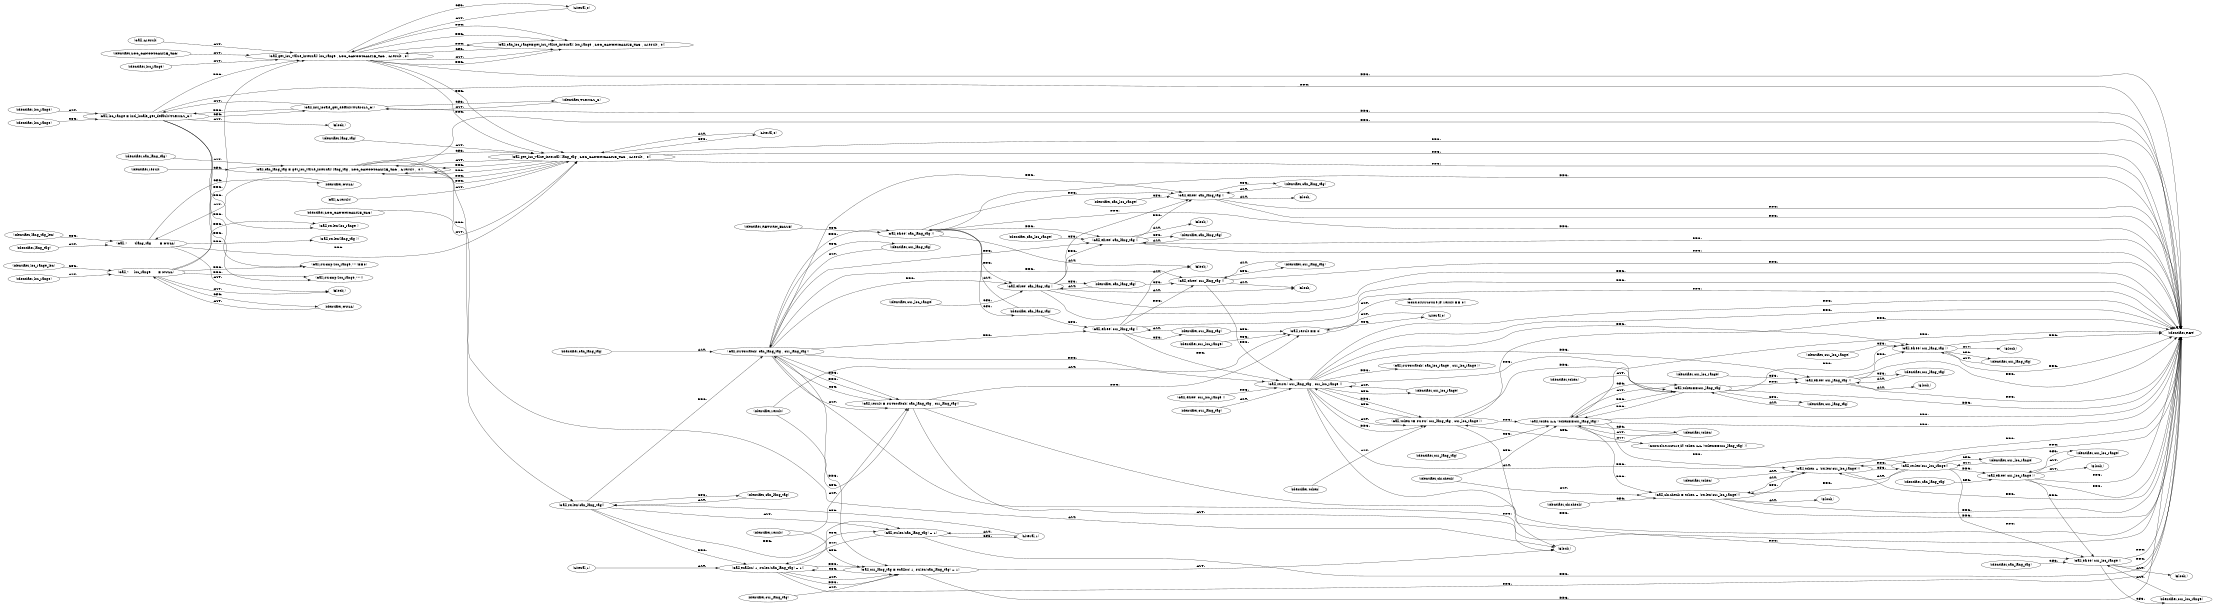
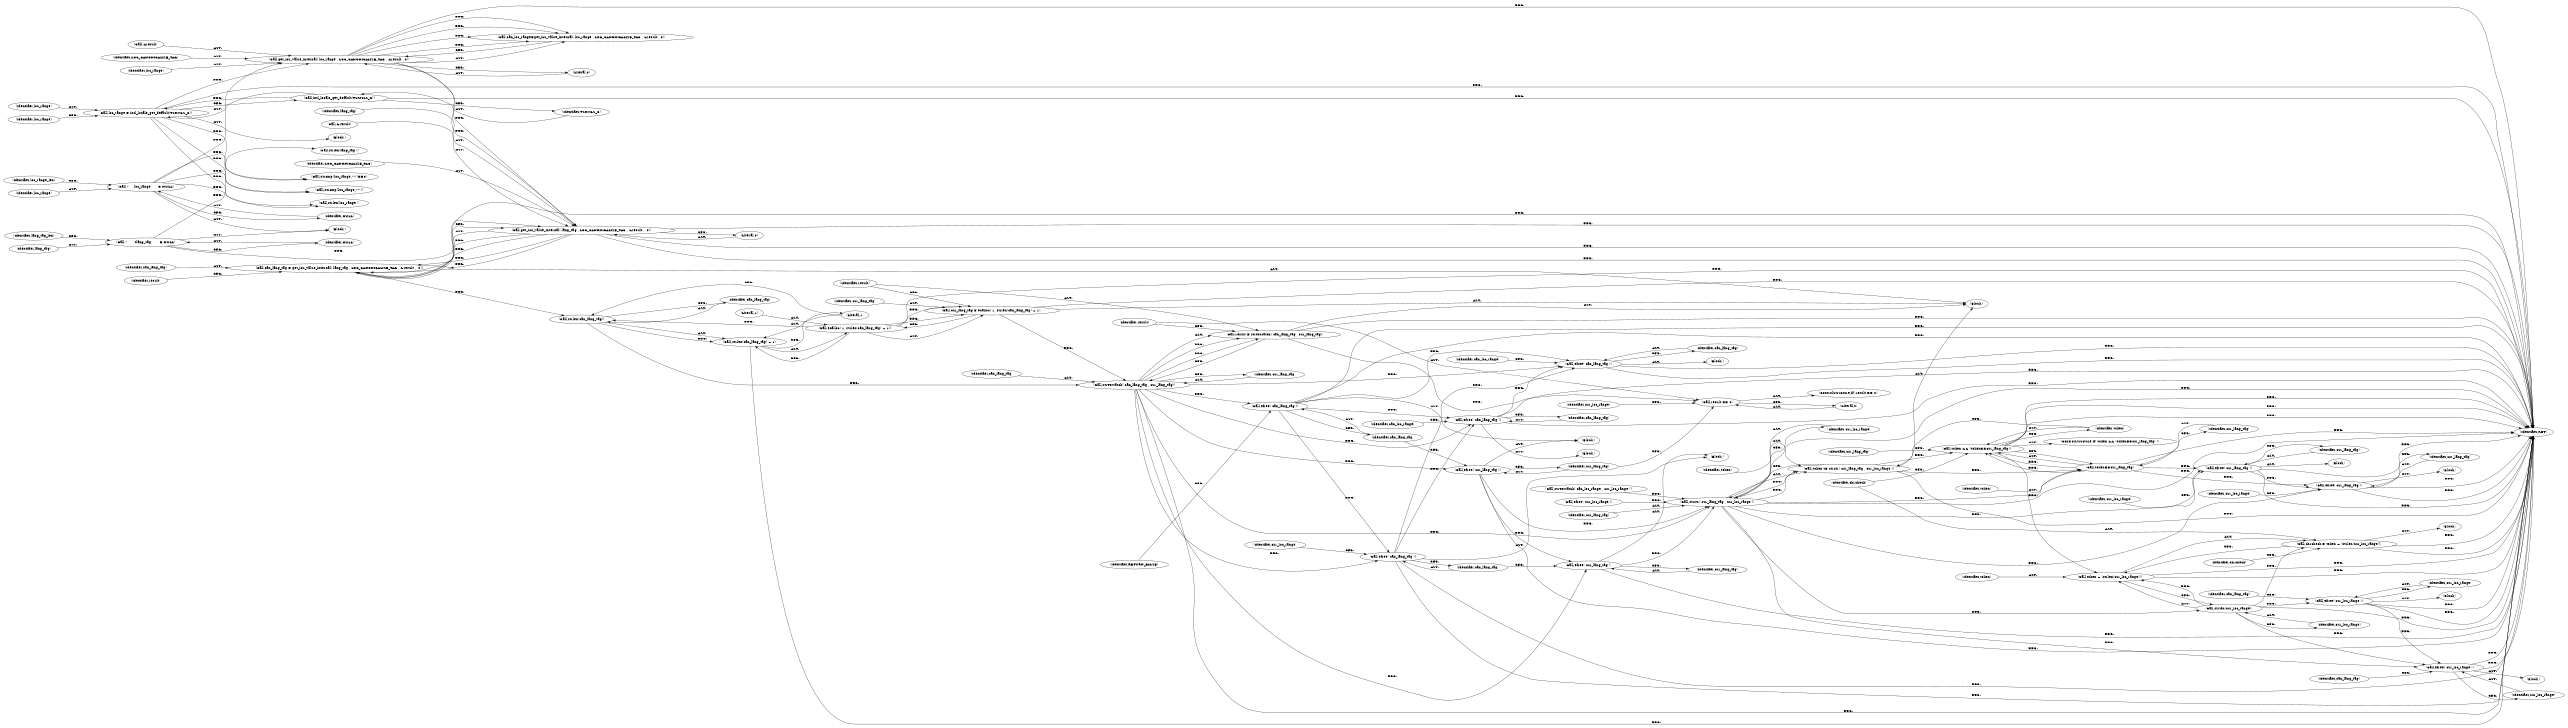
edge "(Call,strstr( cur_lang_tag , cur_loc_range ))" -> "(Call,strToMatch( can_loc_range , cur_loc_range ))": reversed
edge "(Call,token && (token==cur_lang_tag))" -> "(Call,chrcheck = token + (strlen(cur_loc_range)))": removed, label "DDG:"
edge "(Call,strToMatch( can_lang_tag , cur_lang_tag))" -> "(Call,cur_lang_tag = ecalloc( 1, strlen(can_lang_tag) + 1))": reversed
edge "(Call,strlen(can_lang_tag))" -> "(Call,ecalloc( 1, strlen(can_lang_tag) + 1))": reversed
